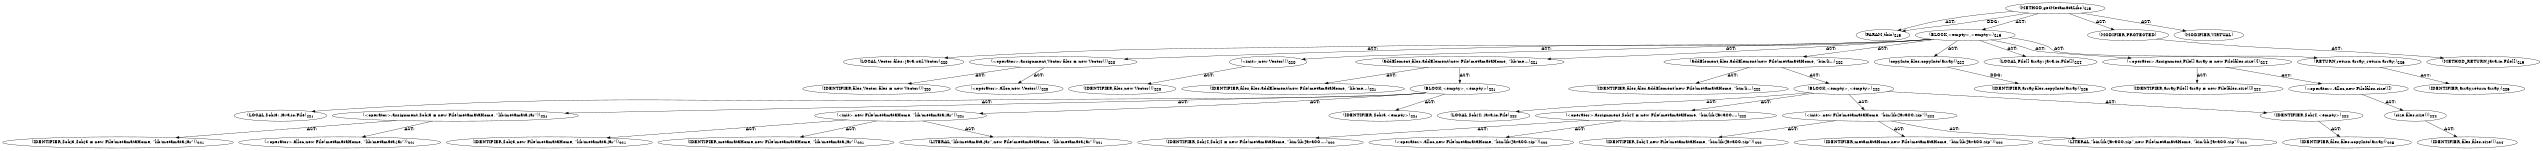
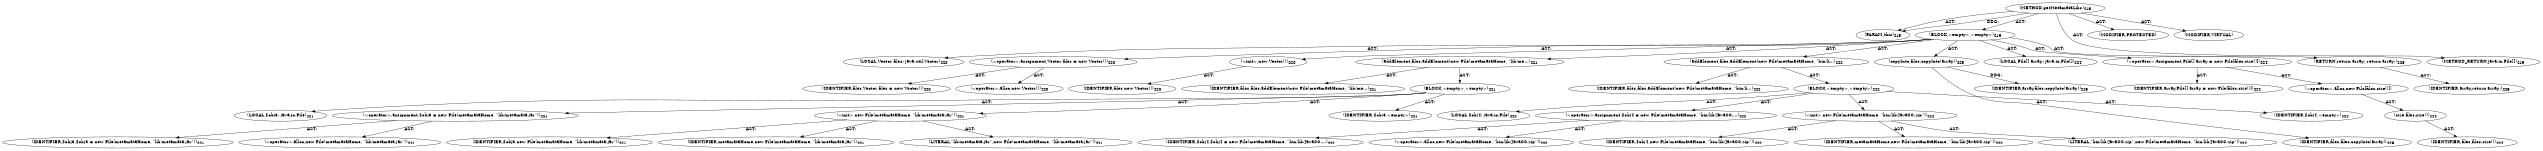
edge "(MODIFIER,PROTECTED)" -> "(METHOD_RETURN,java.io.File[])": now "(METHOD,getMetamataLibs)" -> "(METHOD_RETURN,java.io.File[])"
node "(copyInto,files.copyInto(array))": text "224" -> "225"
node "(IDENTIFIER,files,Vector files = new Vector())": text "420" -> "220"
edge "(IDENTIFIER,$obj4,<empty>)" -> "(IDENTIFIER,files,files.copyInto(array))": now "(copyInto,files.copyInto(array))" -> "(IDENTIFIER,files,files.copyInto(array))"
